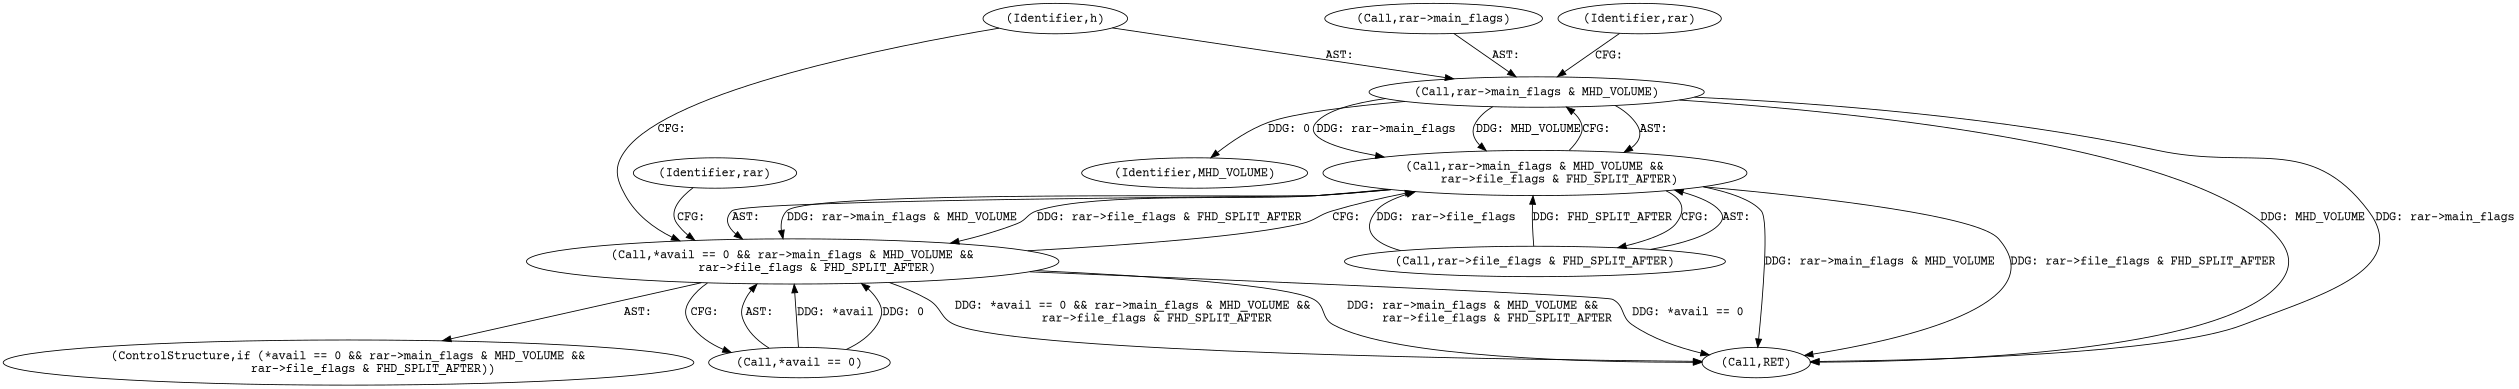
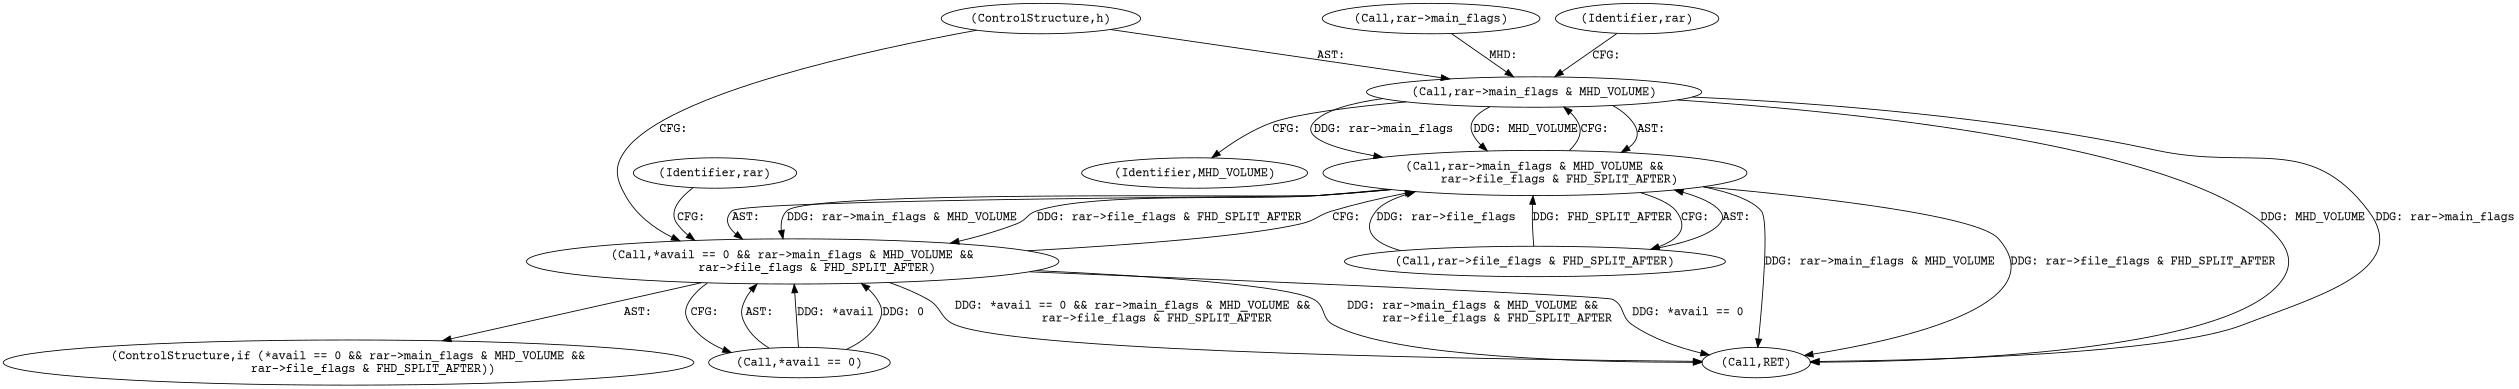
node "(Identifier,h)": label "(Identifier,h)" -> "(ControlStructure,h)"
edge "(Call,rar->main_flags)" -> "(Call,rar->main_flags & MHD_VOLUME)": label "AST: " -> "MHD: "
edge "(Call,rar->main_flags & MHD_VOLUME)" -> "(Identifier,MHD_VOLUME)": label "DDG: 0" -> "CFG: "
